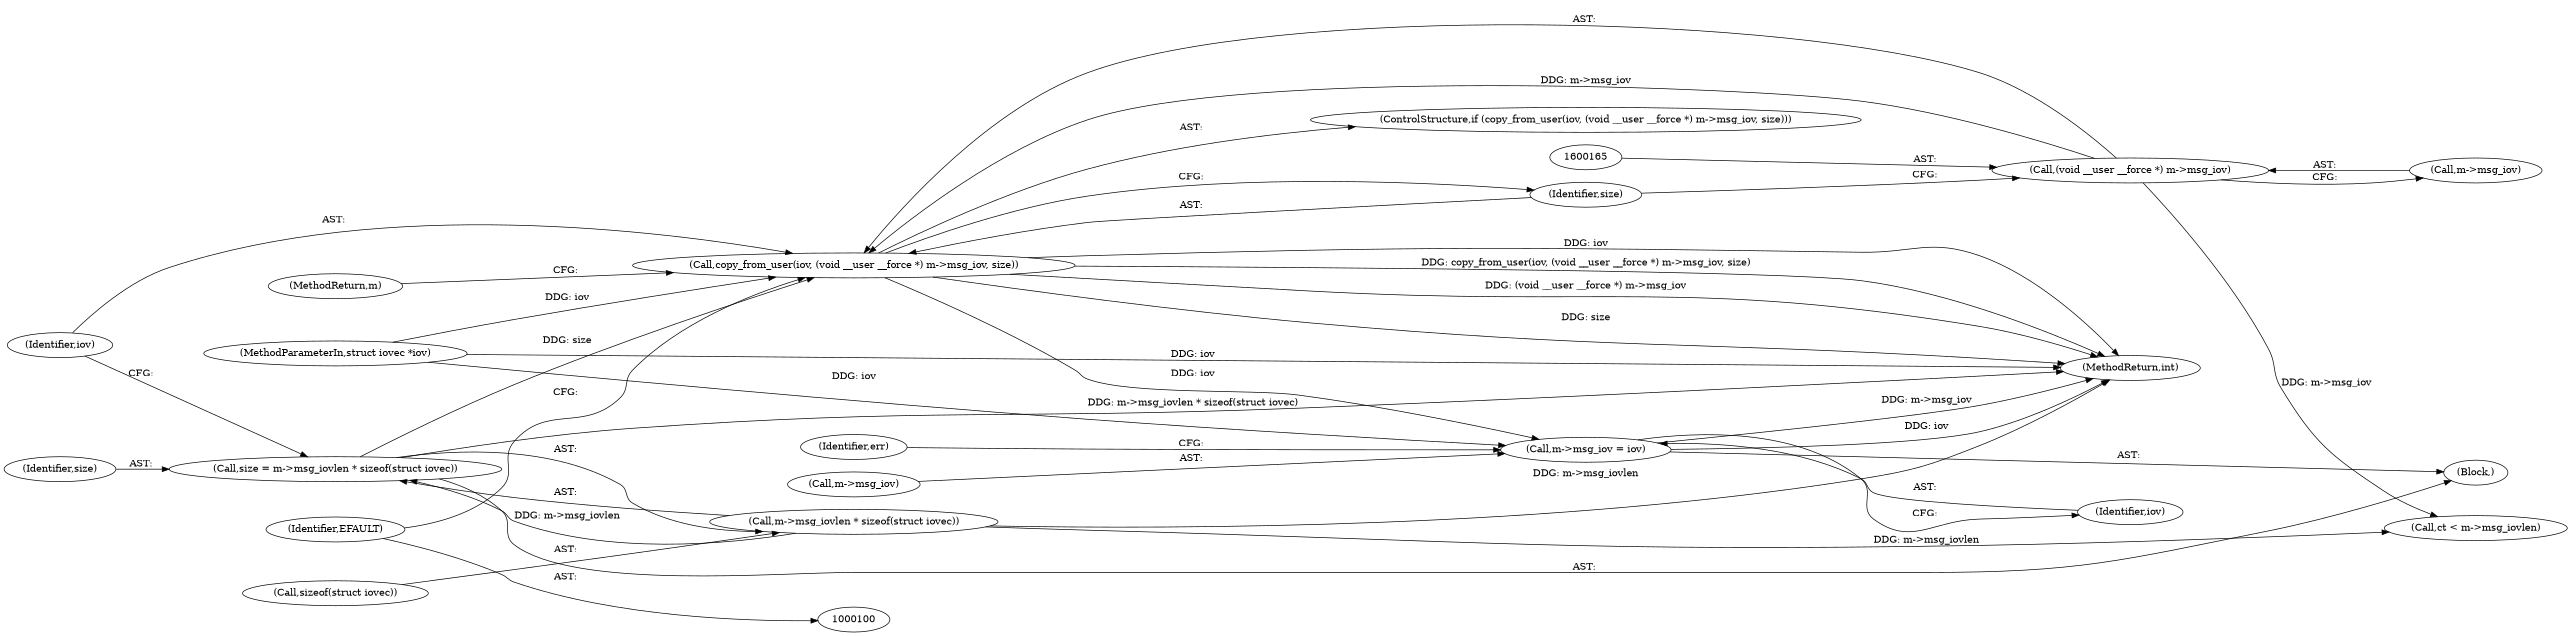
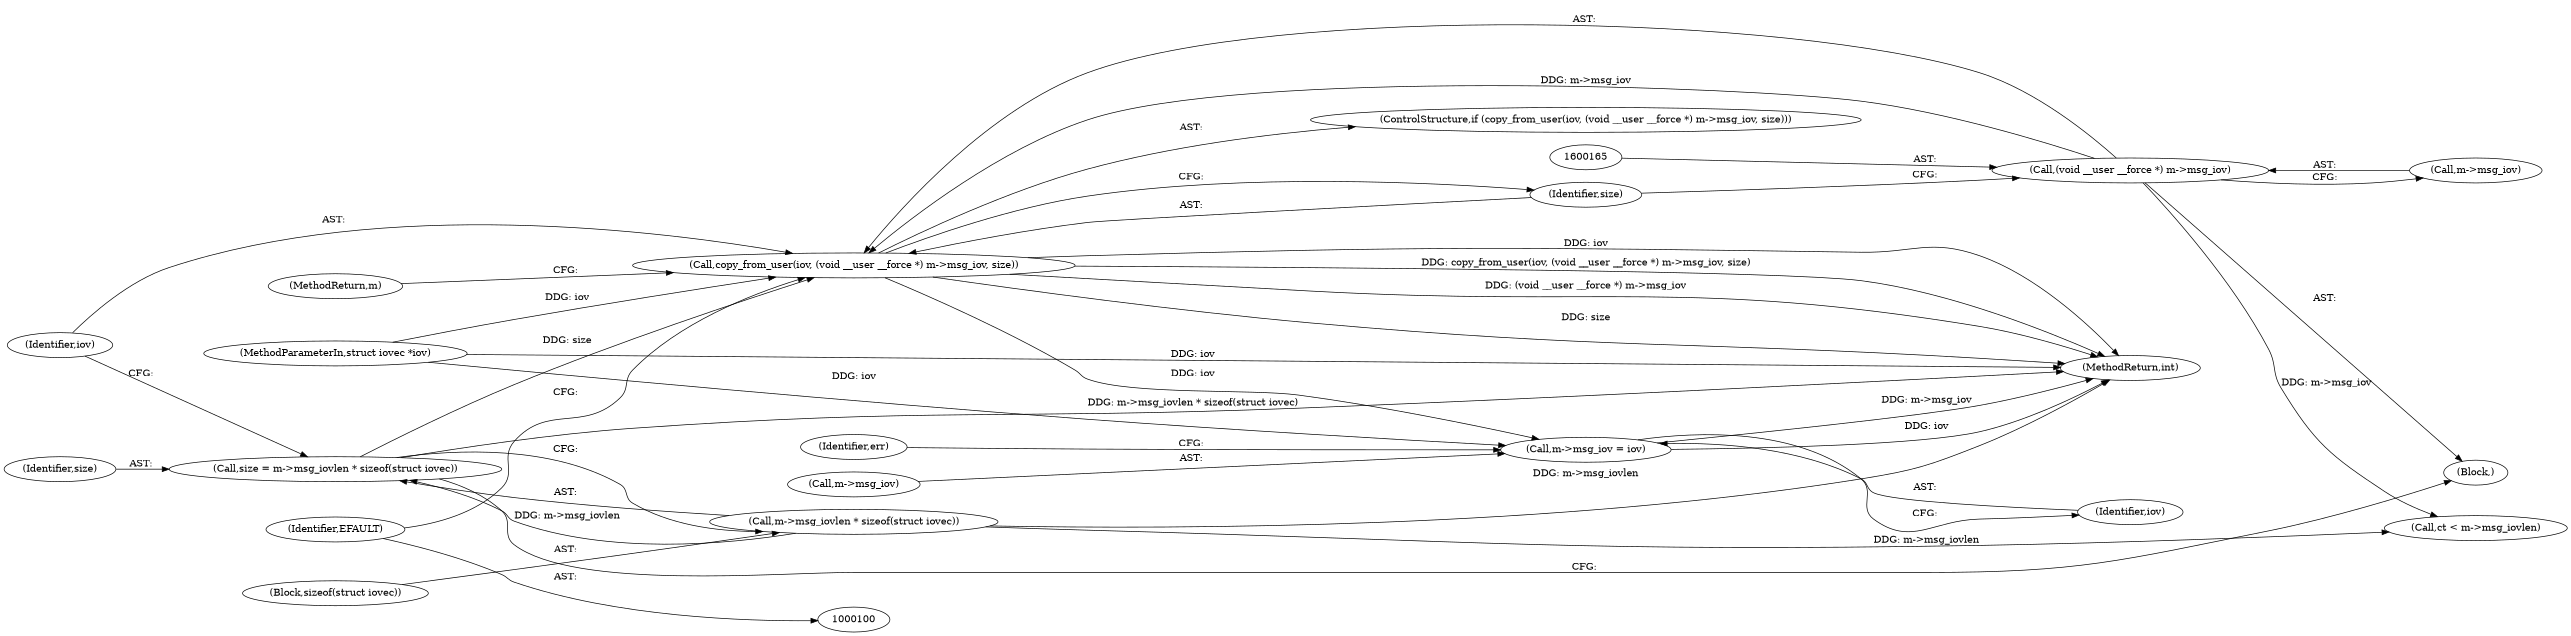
edge "(Call,size = m->msg_iovlen * sizeof(struct iovec))" -> "(Call,m->msg_iovlen * sizeof(struct iovec))": label "AST: " -> "CFG: "
edge "(Call,m->msg_iov = iov)" -> "(Block,)": now "(Call,(void __user __force *) m->msg_iov)" -> "(Block,)"
edge "(Call,size = m->msg_iovlen * sizeof(struct iovec))" -> "(Block,)": label "AST: " -> "CFG: "
node "(Call,sizeof(struct iovec))": label "(Call,sizeof(struct iovec))" -> "(Block,sizeof(struct iovec))"
